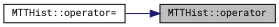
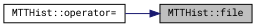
node "MTTHist::operator": label "MTTHist::operator" -> "MTTHist::file"
